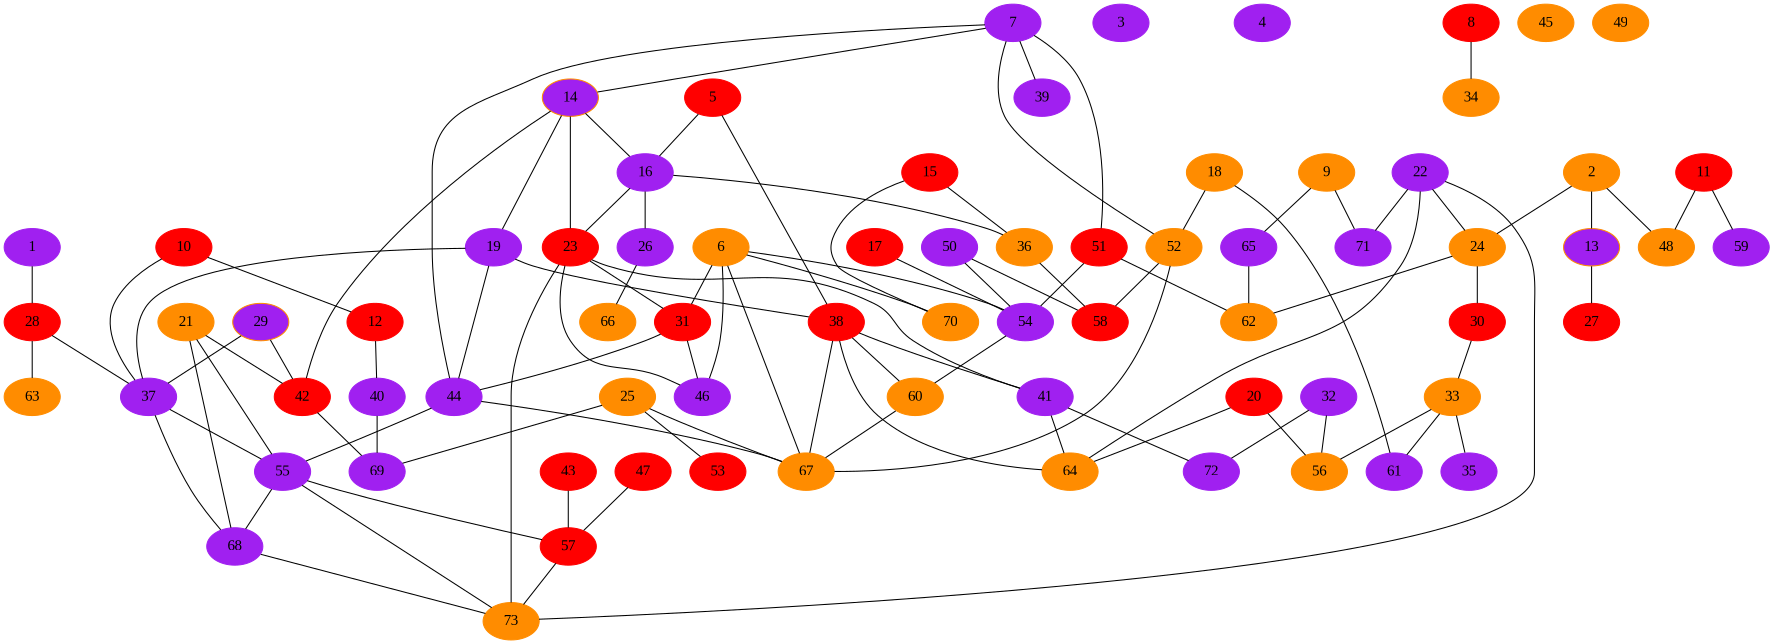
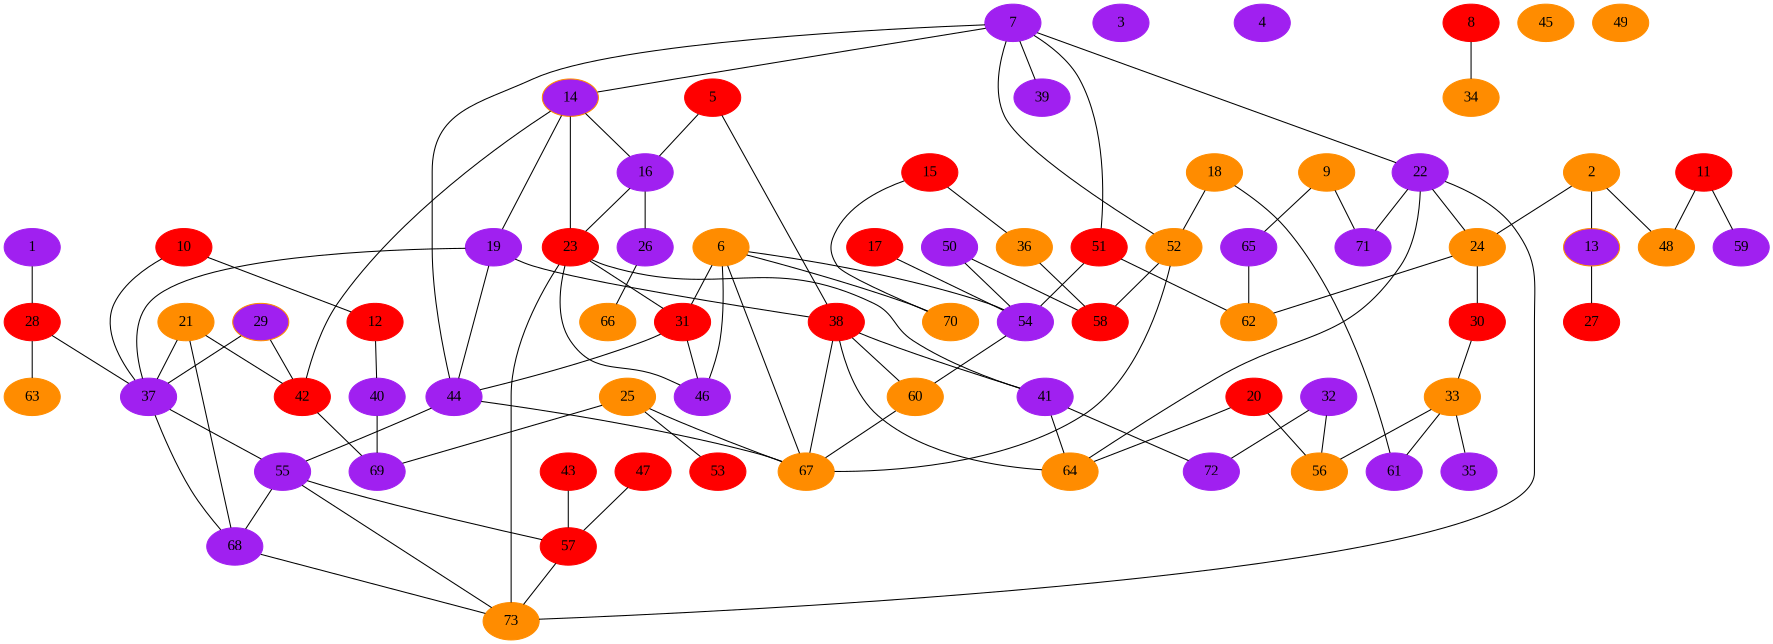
edge "7" -- "22": added
edge "16" -- "36": removed
edge "21" -- "55": now "21" -- "37"
